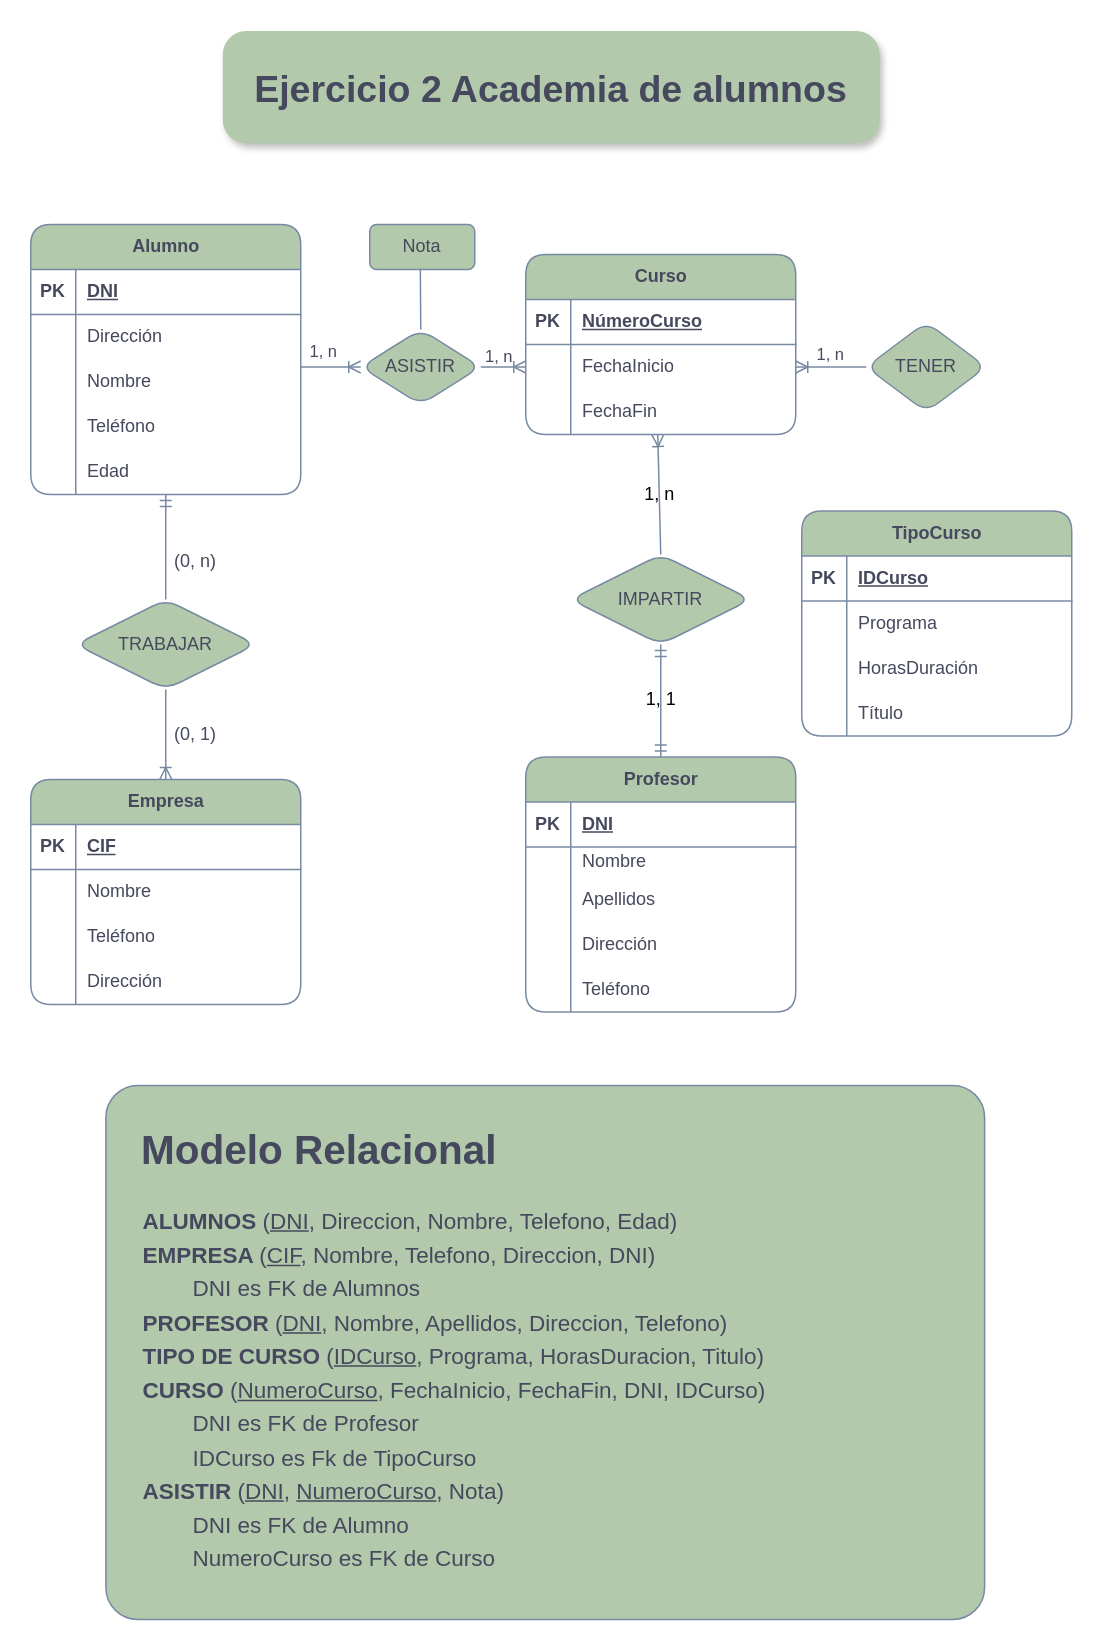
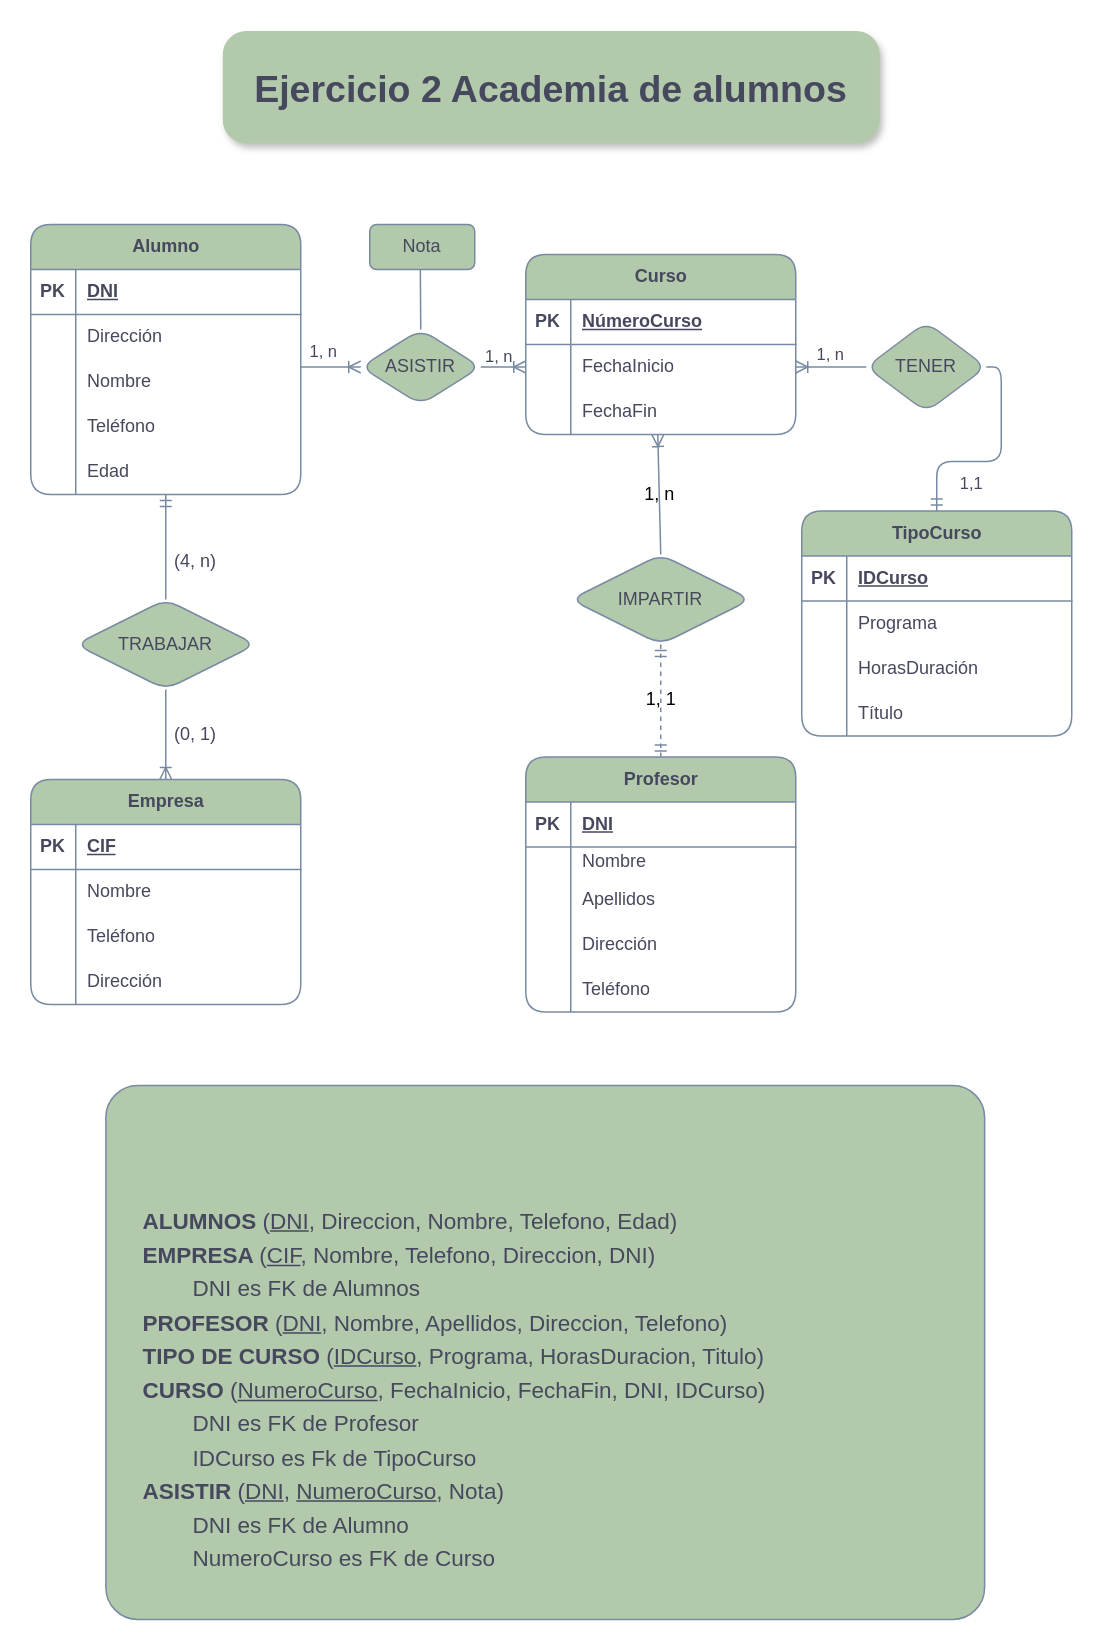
edge "TENER" -> "TipoCurso": added, label "1,1"
node "(0, n)": label "(0, n)" -> "(4, n)"
edge "IMPARTIR" -- "Profesor": style solid -> dashed
node "Modelo Relacional": removed
